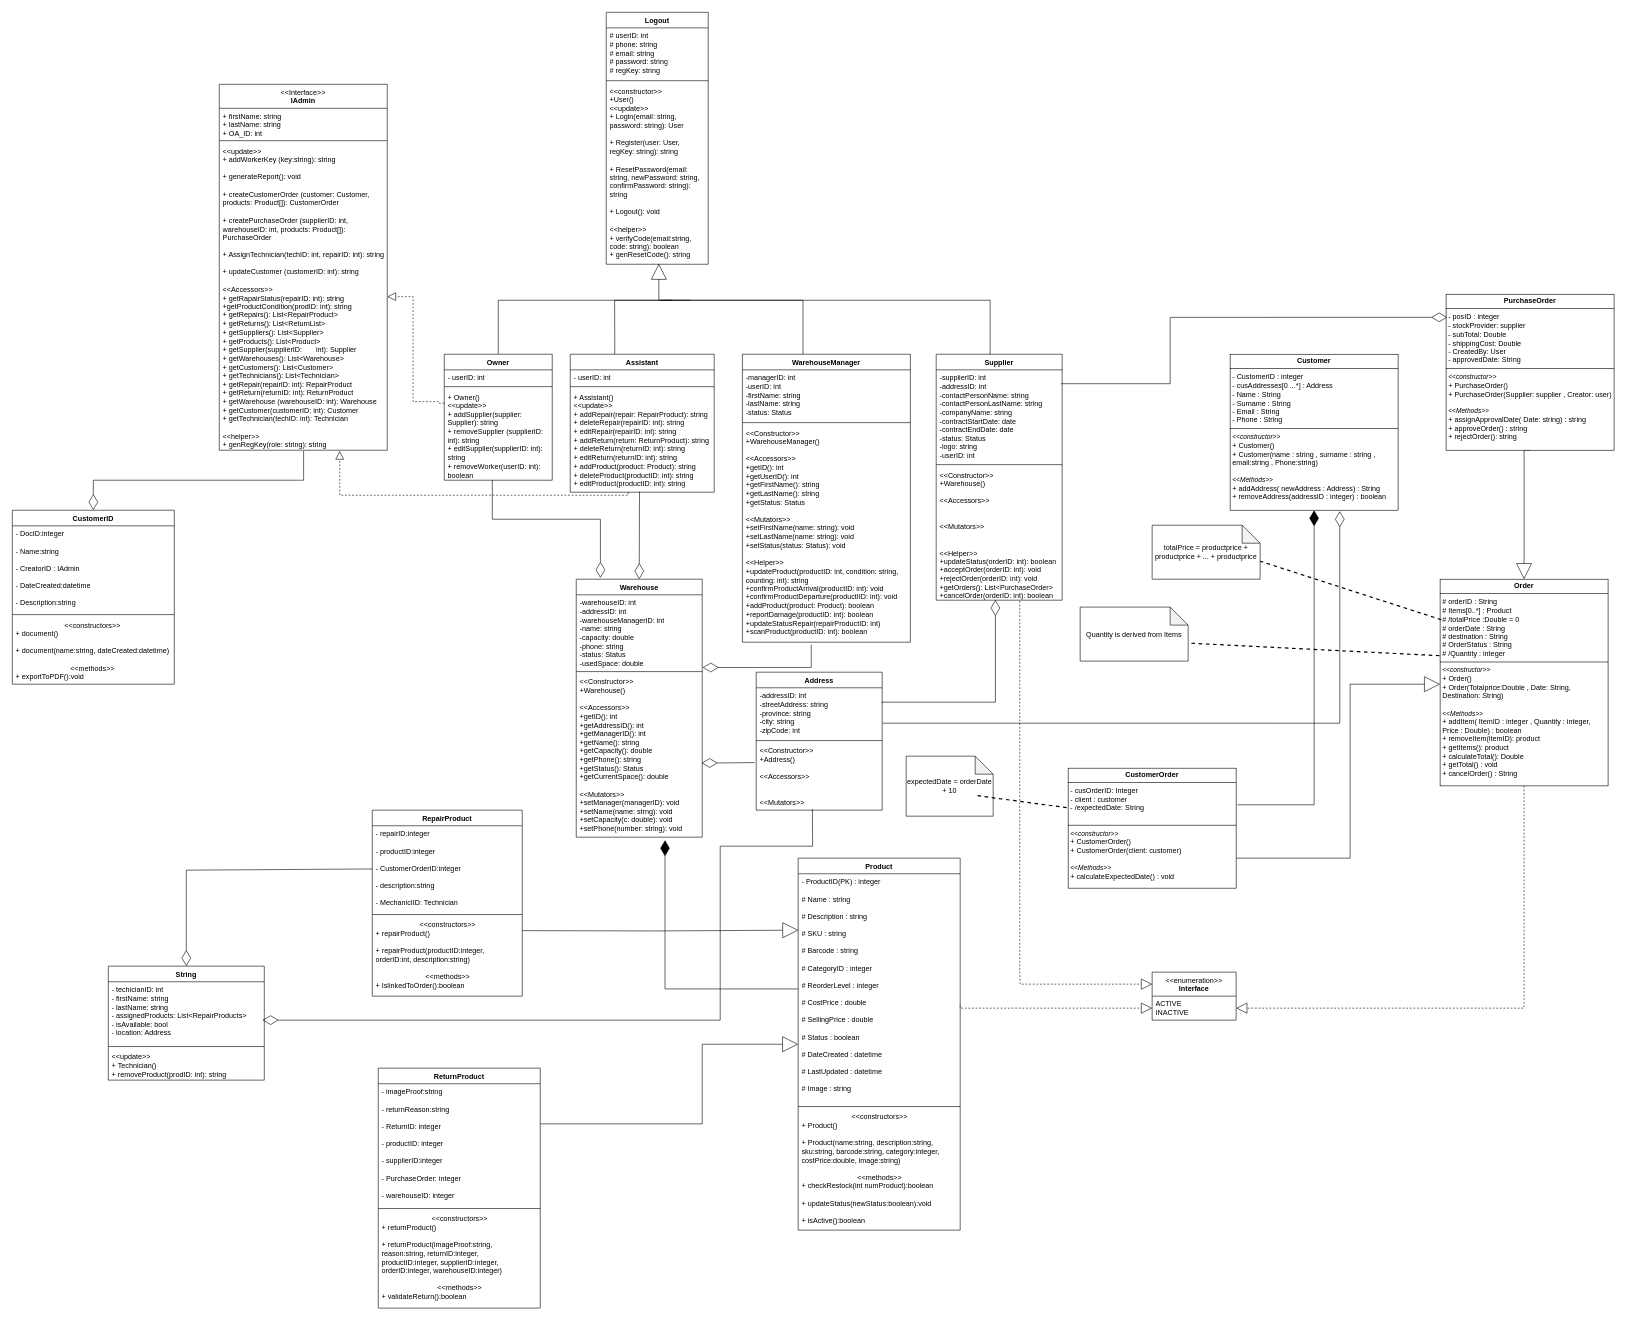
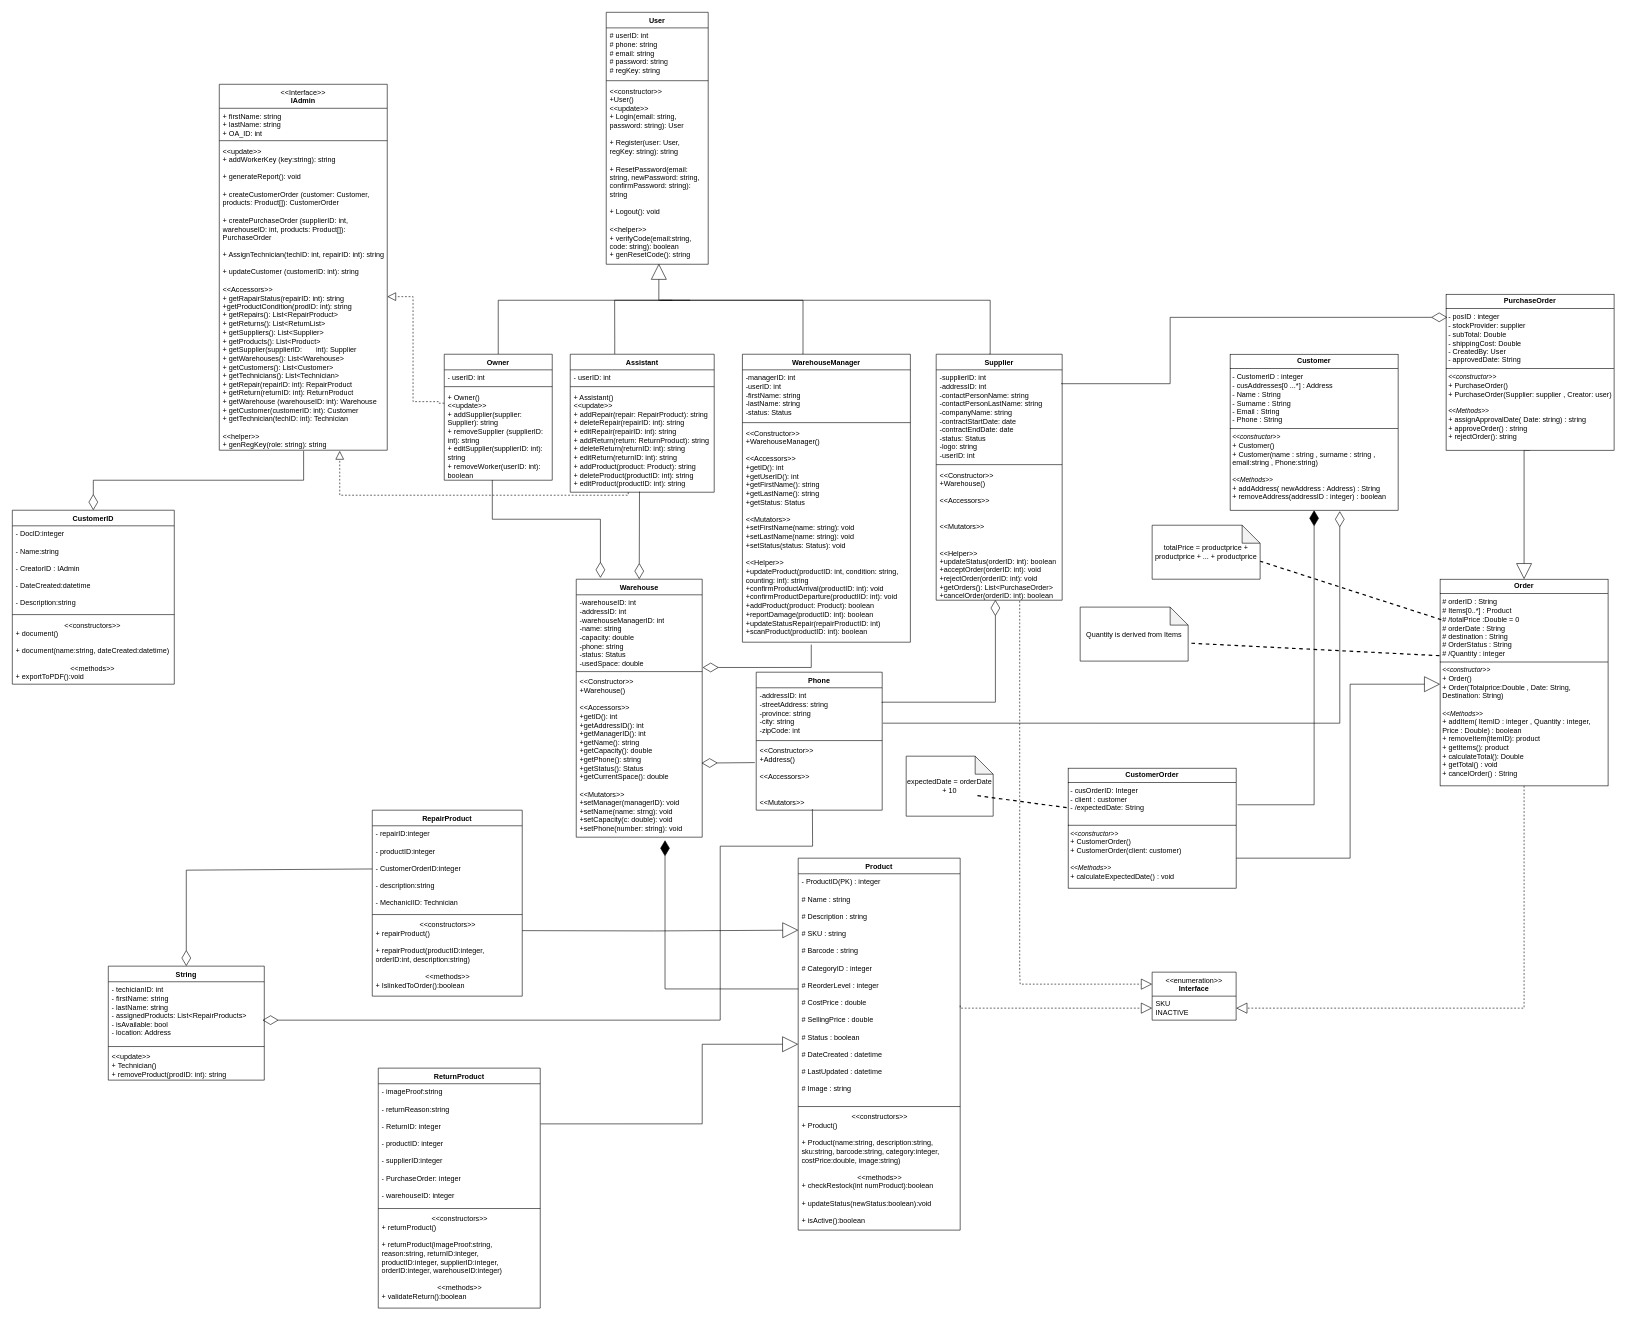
node "Logout": label "Logout" -> "User"
node "Address": label "Address" -> "Phone"
node "ACTIVE INACTIVE": label "ACTIVE INACTIVE" -> "SKU INACTIVE"
